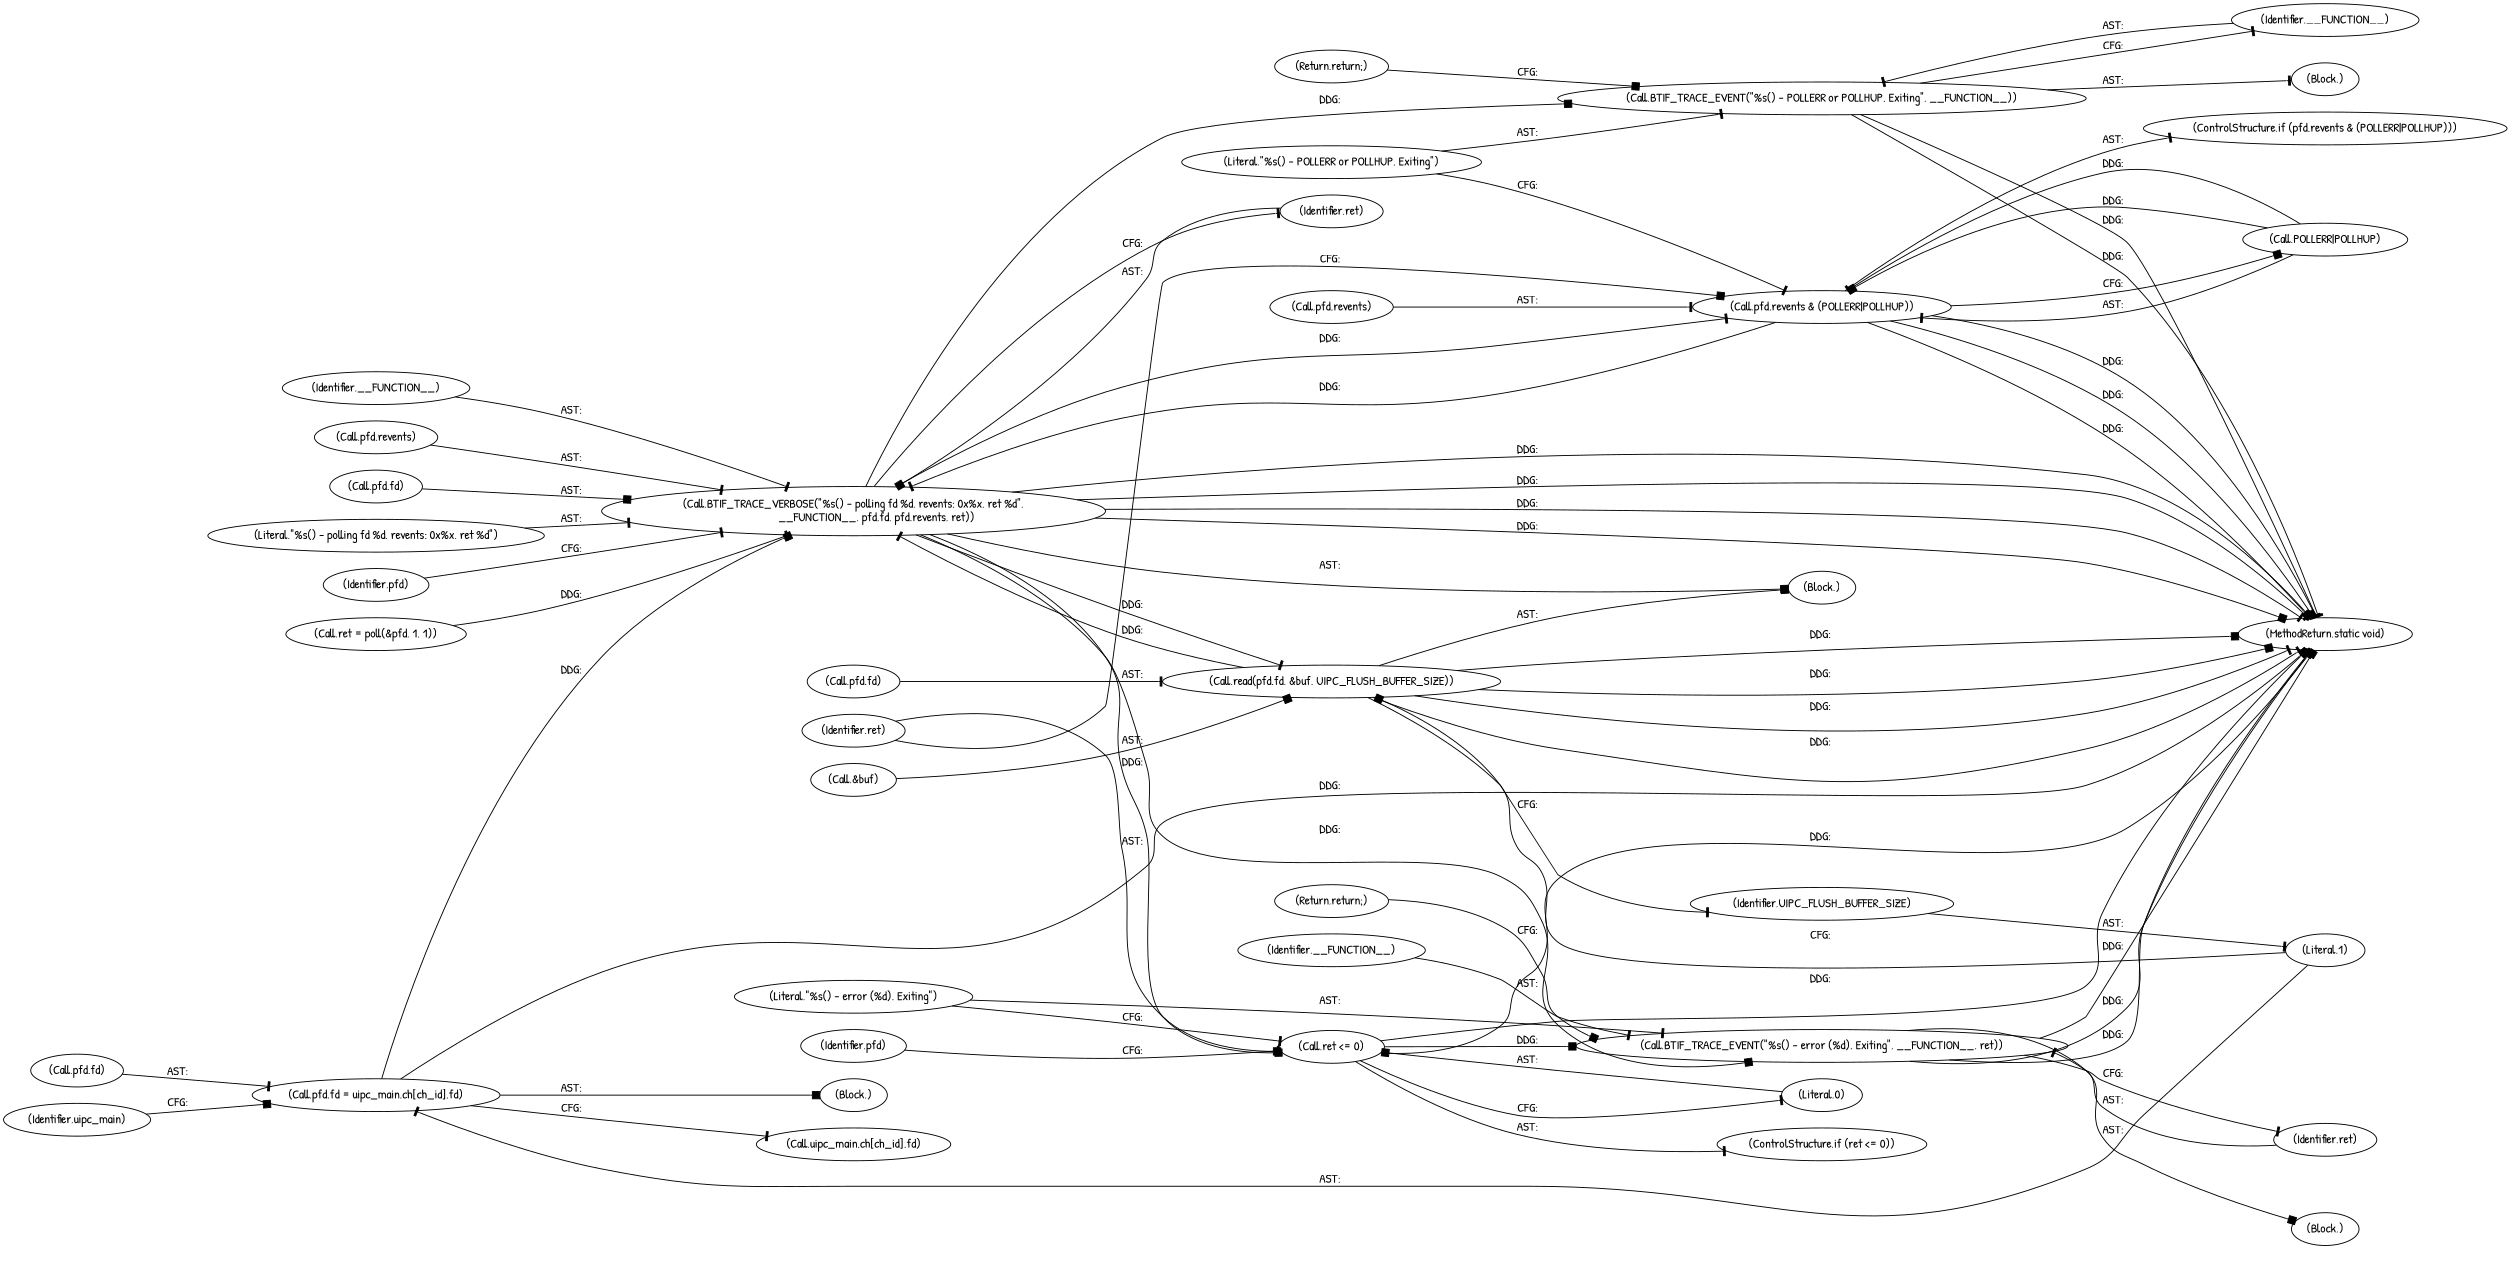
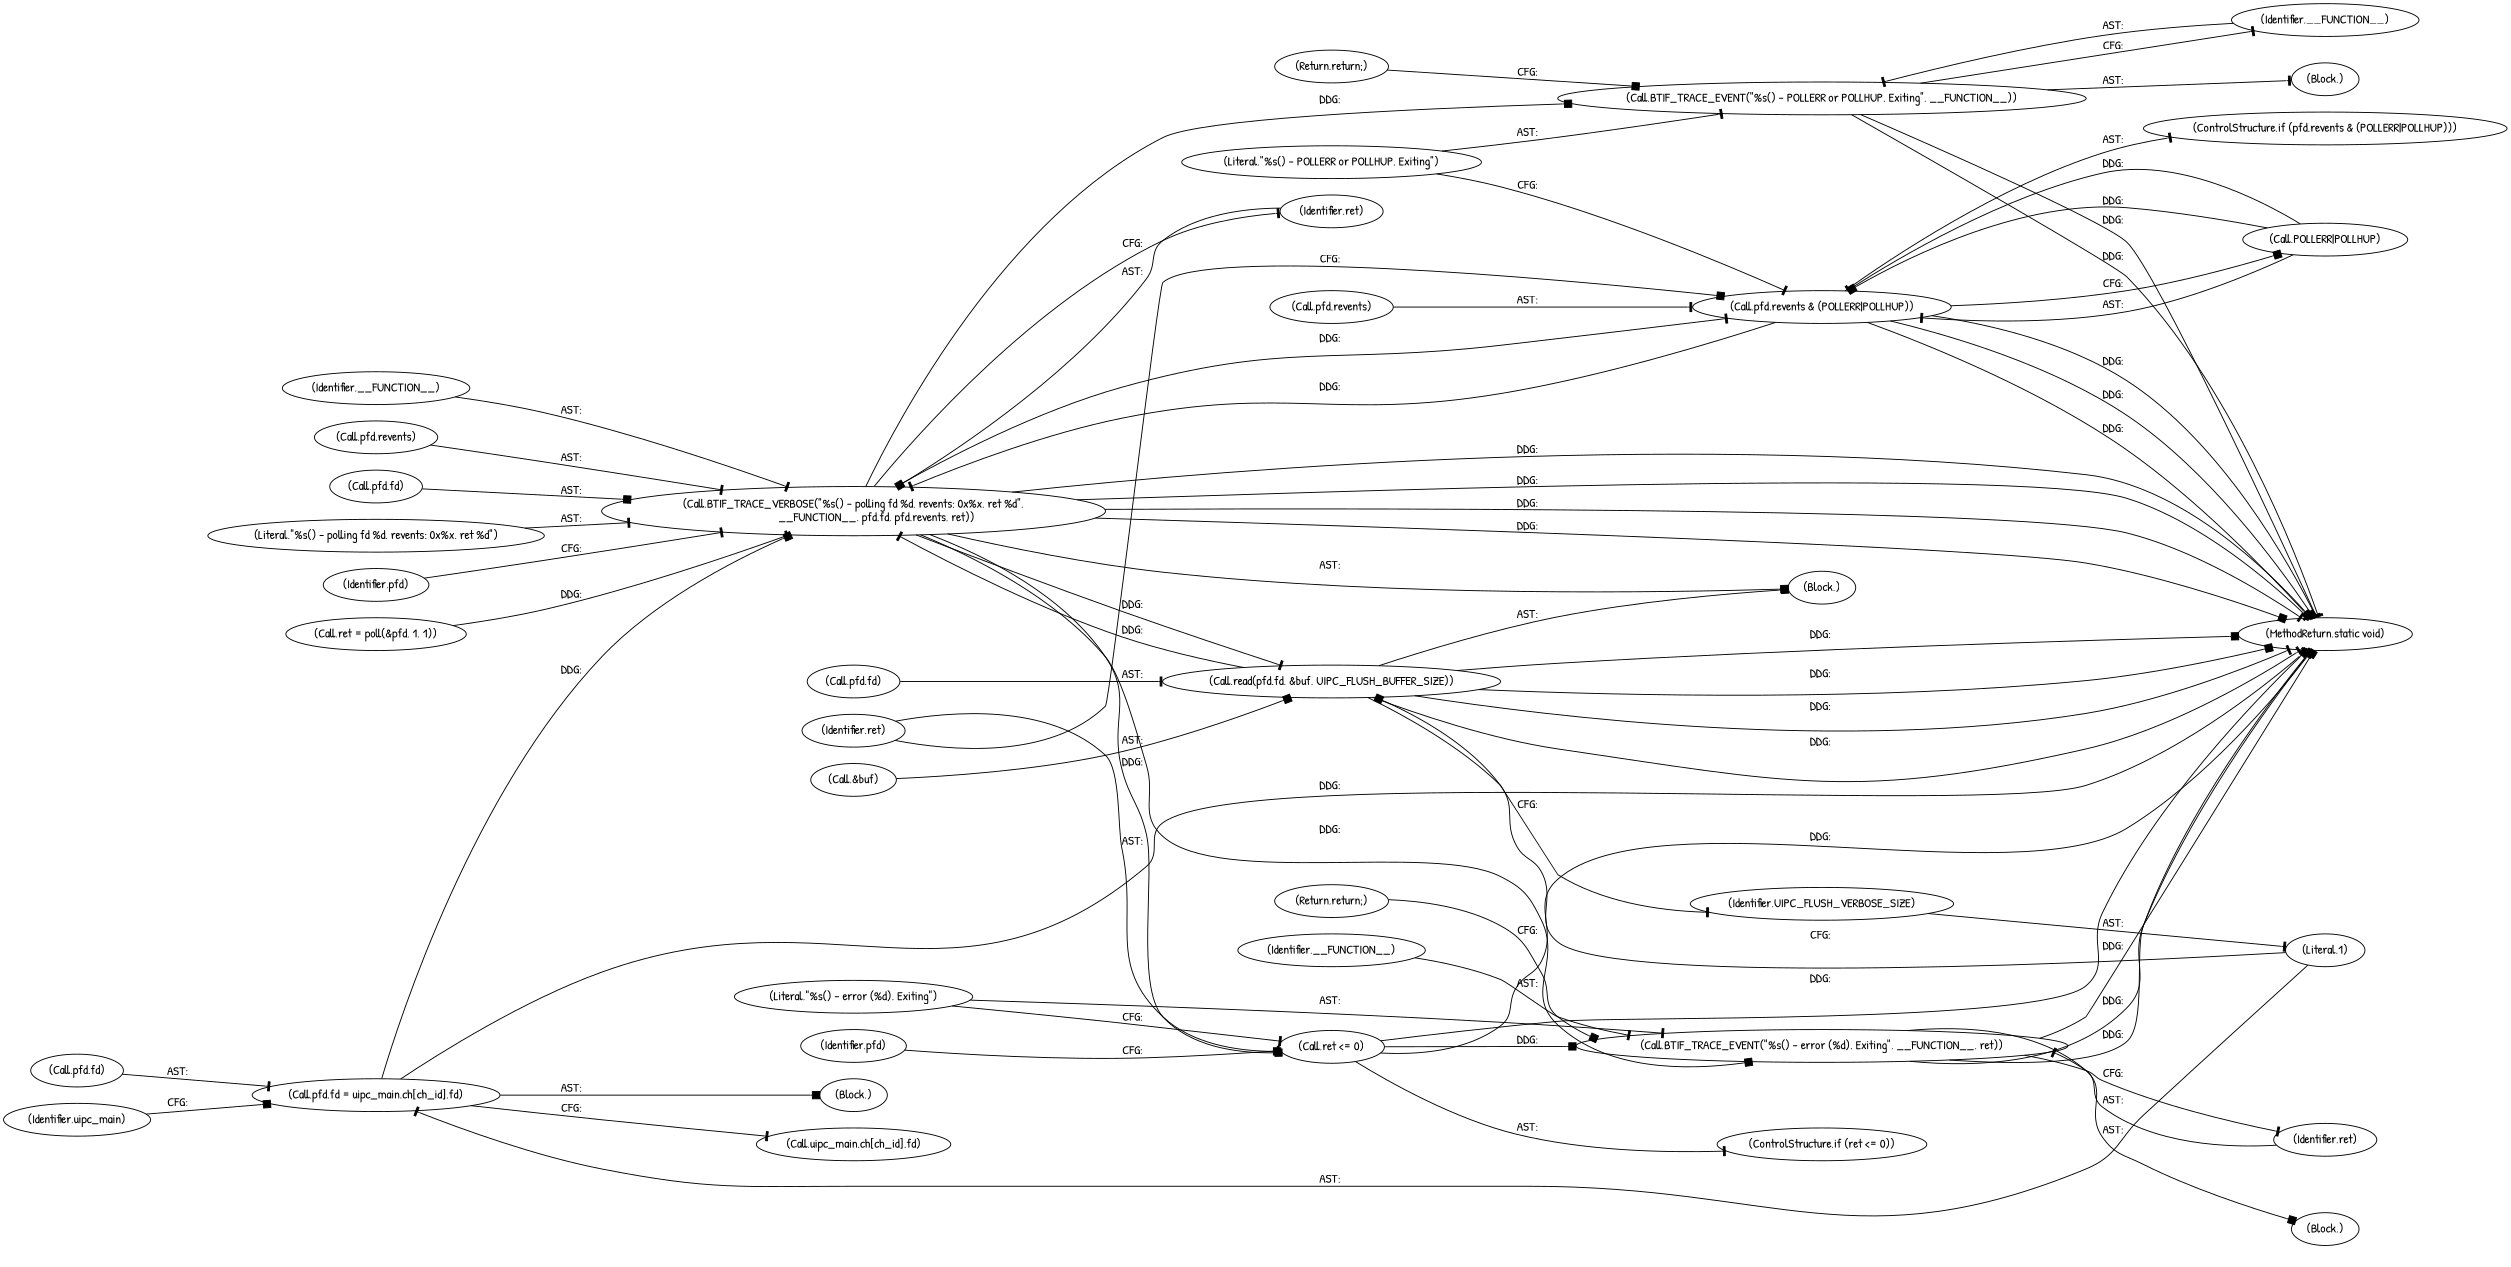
edge "(Call,pfd.fd = uipc_main.ch[ch_id].fd)" -> "(MethodReturn,static void)": arrowhead box -> tee
node "(Identifier,UIPC_FLUSH_BUFFER_SIZE)": label "(Identifier,UIPC_FLUSH_BUFFER_SIZE)" -> "(Identifier,UIPC_FLUSH_VERBOSE_SIZE)"
node "(Literal,0)": removed
